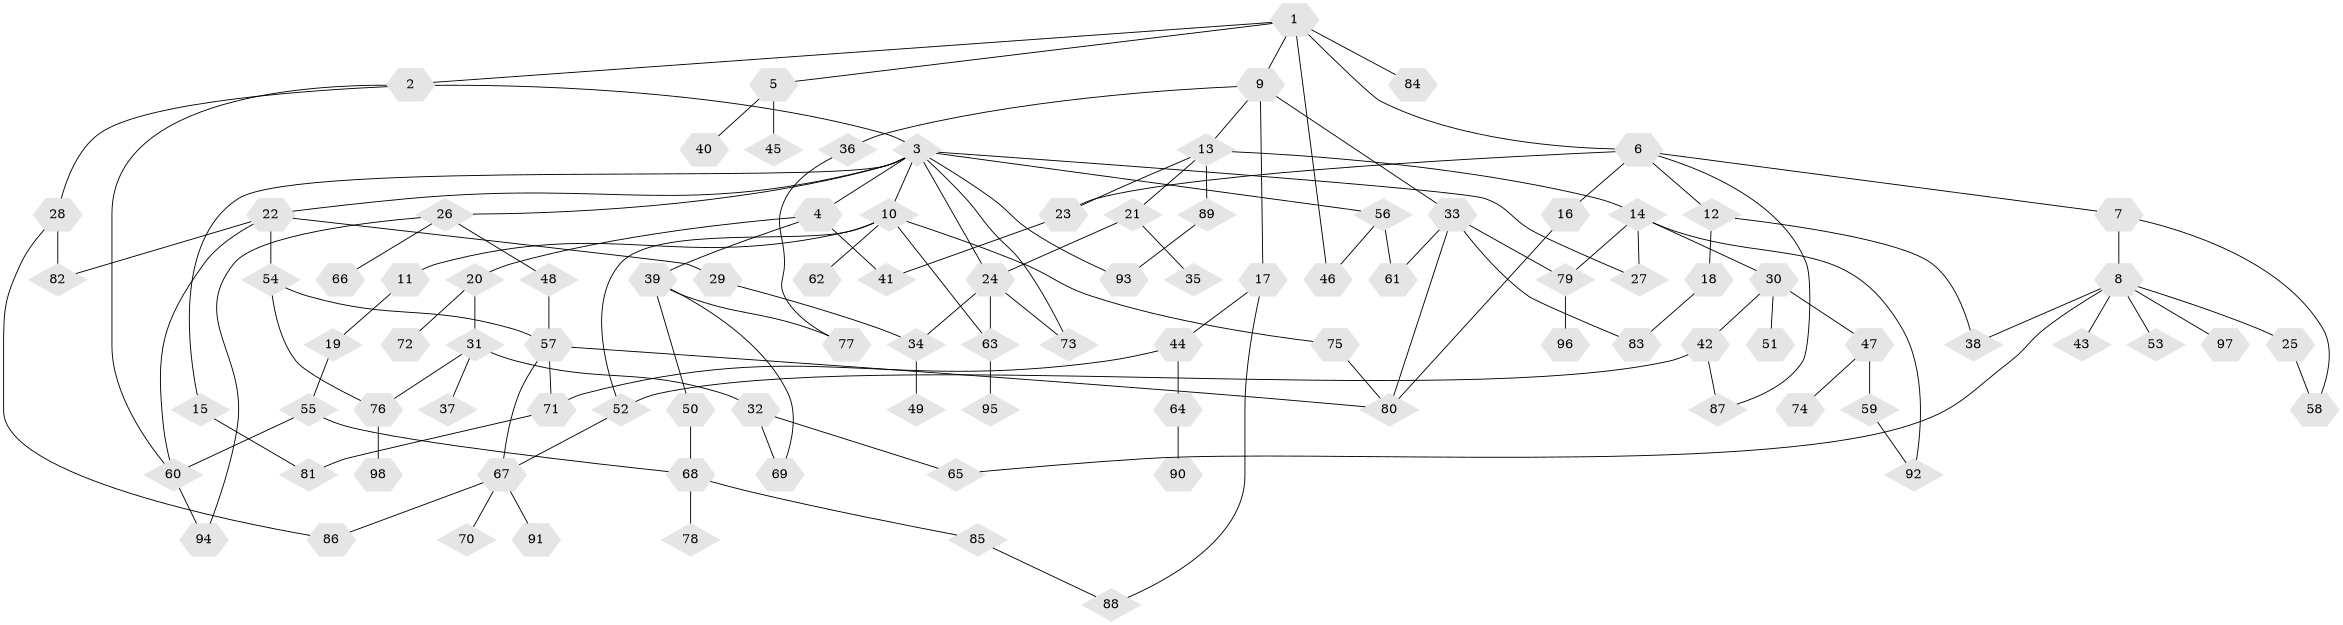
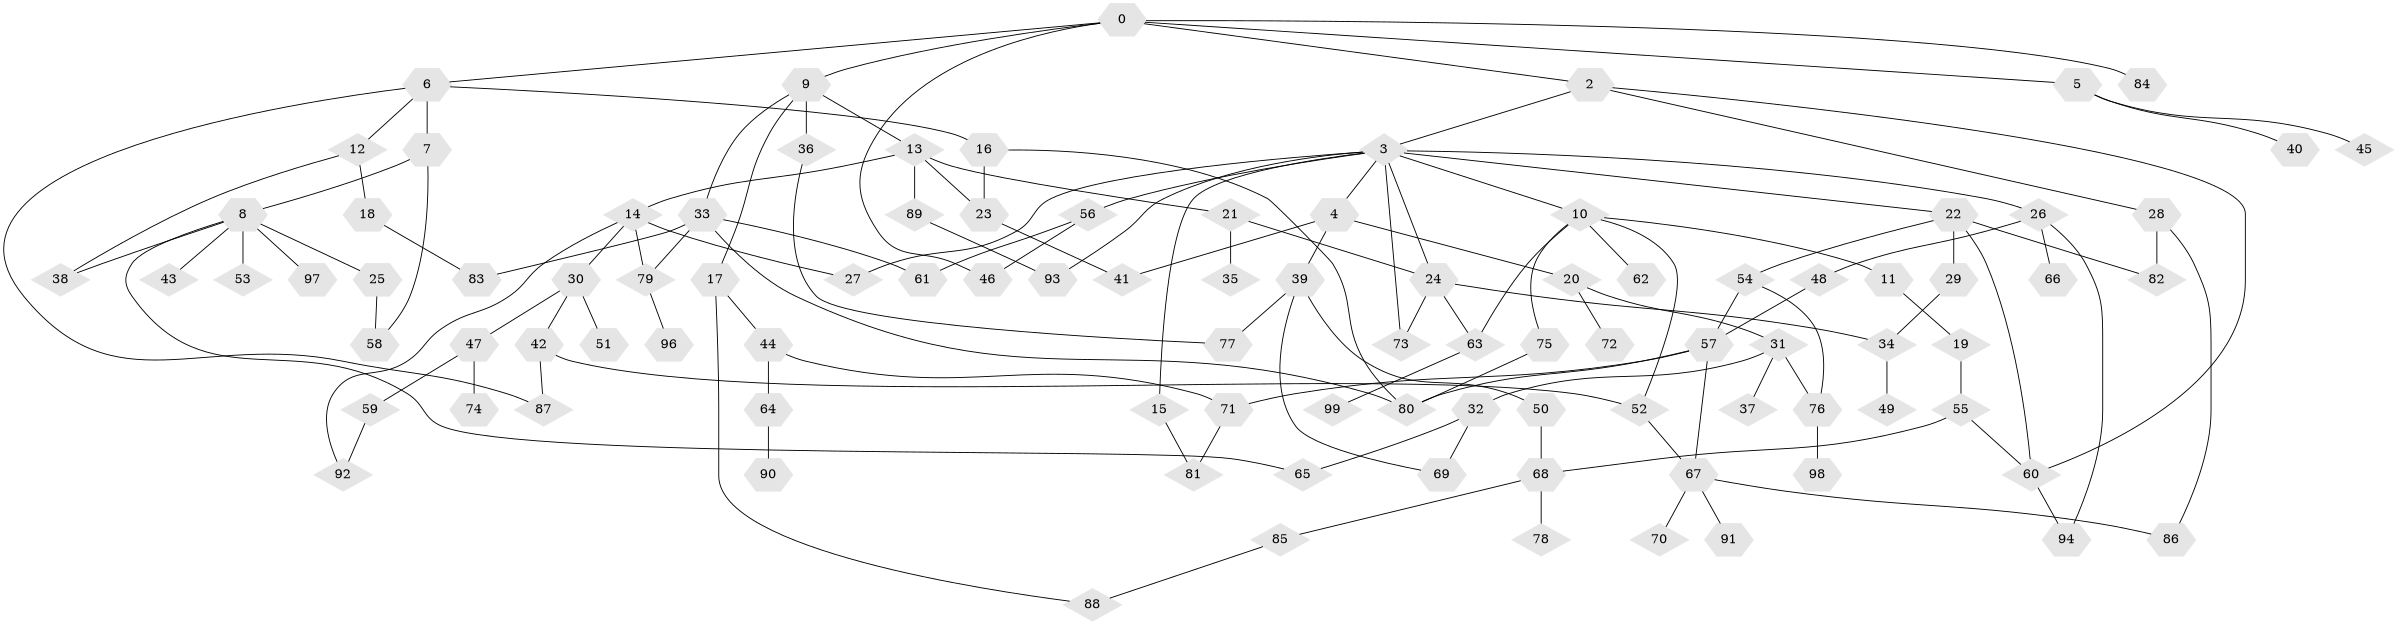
node "1": label "1" -> "0"
edge "6" -- "23": now "16" -- "23"
node "95": label "95" -> "99"
